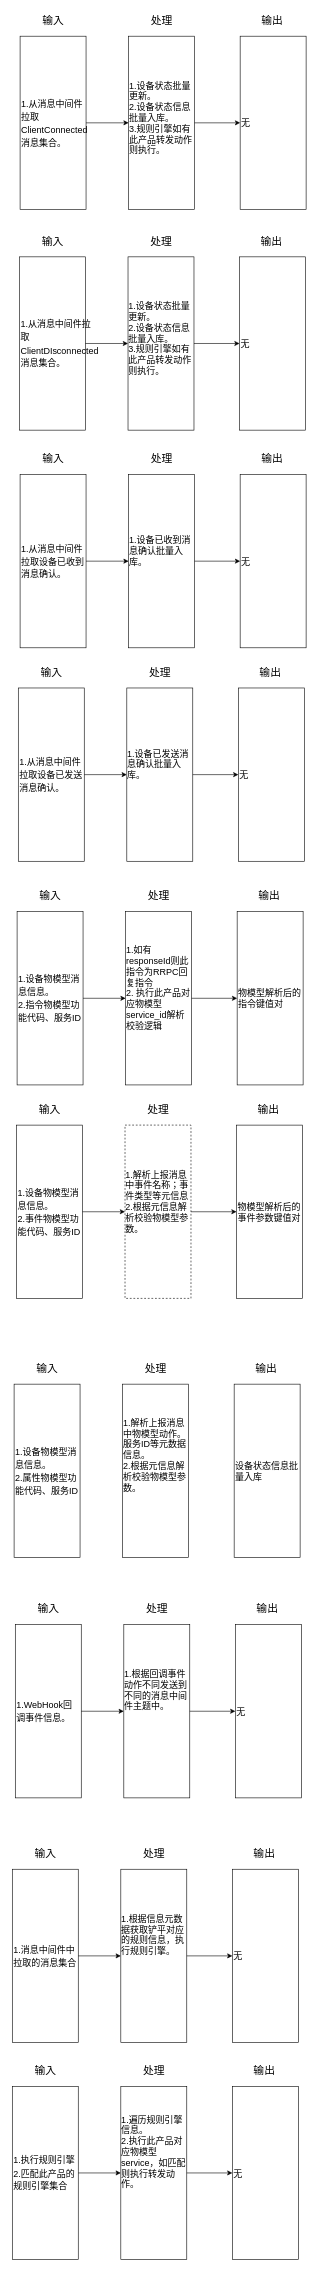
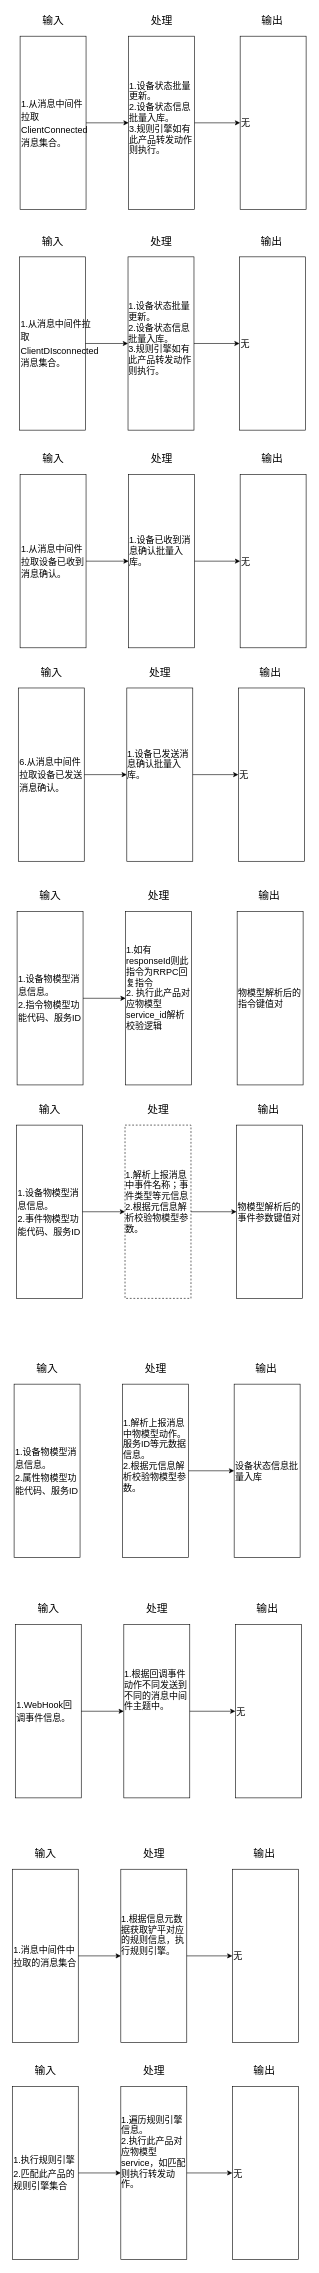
node "1.从消息中间件拉取设备已发送消息确认。": label "1.从消息中间件拉取设备已发送消息确认。" -> "6.从消息中间件拉取设备已发送消息确认。"
edge "1.如有responseId则此指令为RRPC回复指令 2. 执行此产品对应物模型service_id解析校验逻辑" -> "物模型解析后的指令键值对": removed
edge "1.解析上报消息中物模型动作。服务ID等元数据信息。 2.根据元信息解析校验物模型参数。" -> "设备状态信息批量入库": added
